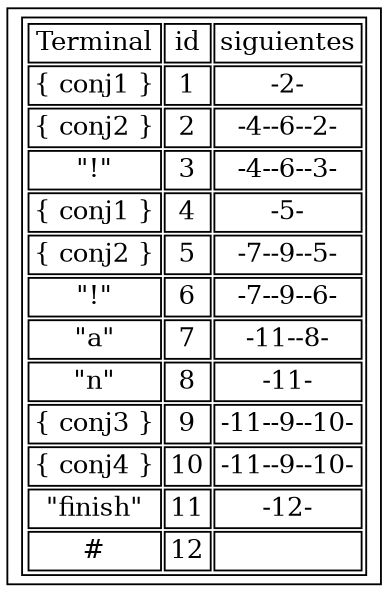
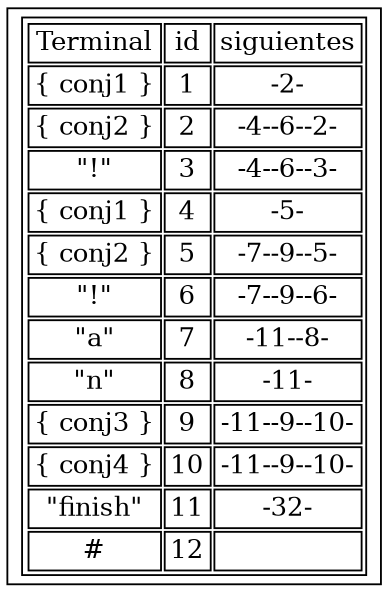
node "Terminal": text "-12-" -> "-32-"
